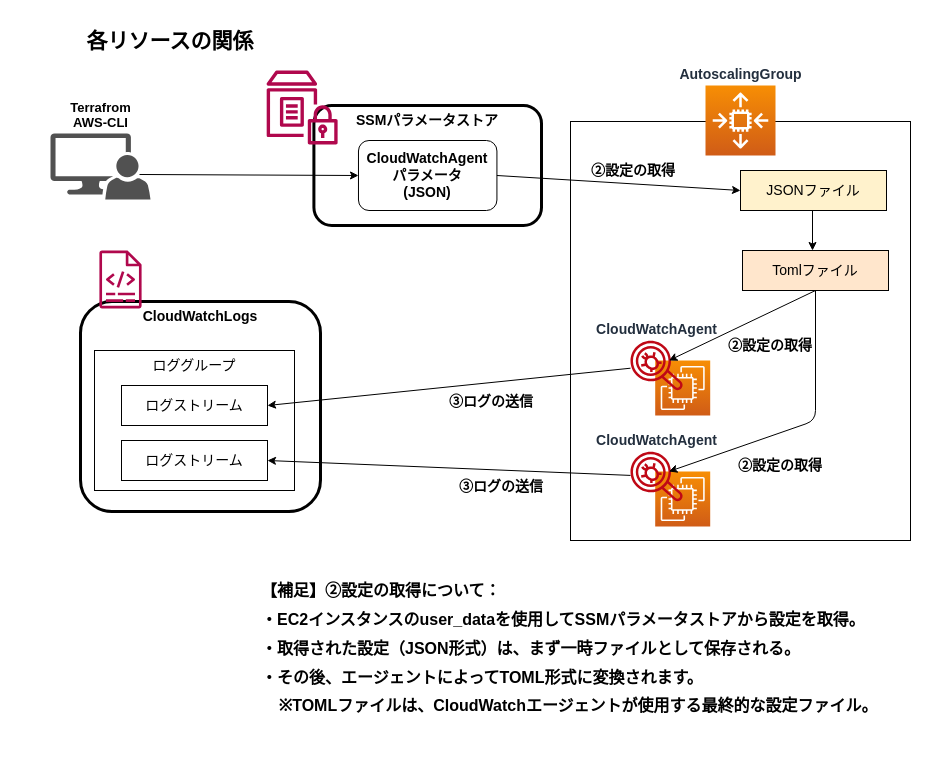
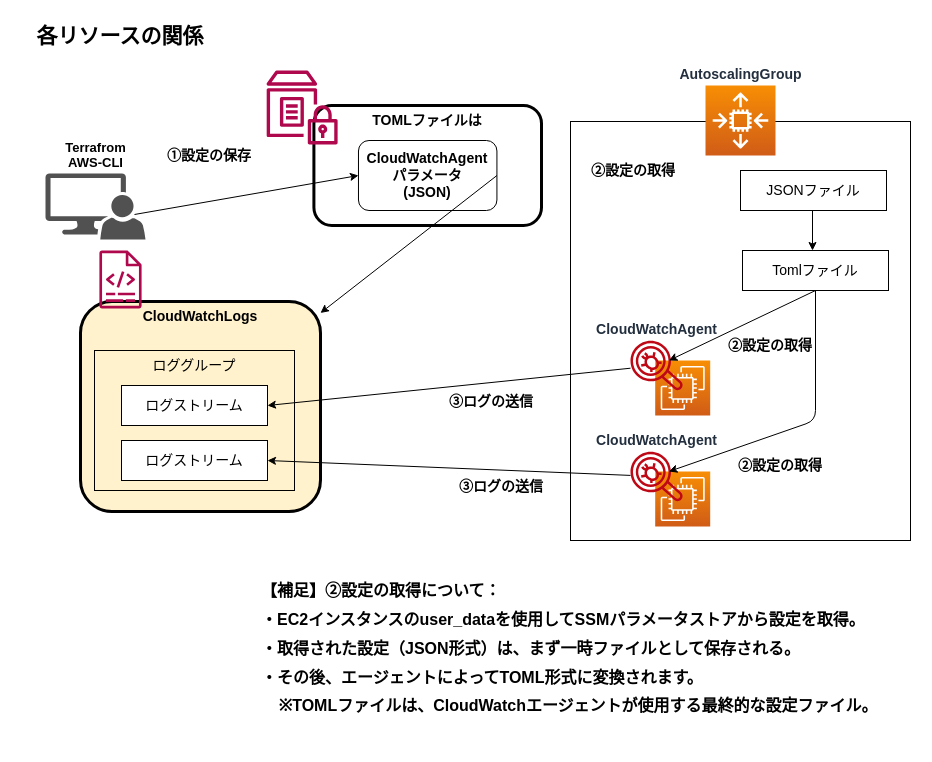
node "各リソースの関係": moved (171, 41) -> (121, 36)
node "SSMパラメータストア": label "SSMパラメータストア" -> "TOMLファイルは"
node "①設定の保存": added
node "Terrafrom AWS-CLI": moved (101, 167) -> (96, 207)
edge "CloudWatchAgent パラメータ (JSON)" -> "JSONファイル": now "CloudWatchAgent パラメータ (JSON)" -> "CloudWatchLogs"
node "JSONファイル": fillcolor #fff2cc -> #ffffff
node "Tomlファイル": fillcolor #ffe6cc -> #ffffff
node "CloudWatchLogs": fillcolor #ffffff -> #fff2cc
node "ロググループ": fillcolor #ffffff -> #fff2cc
